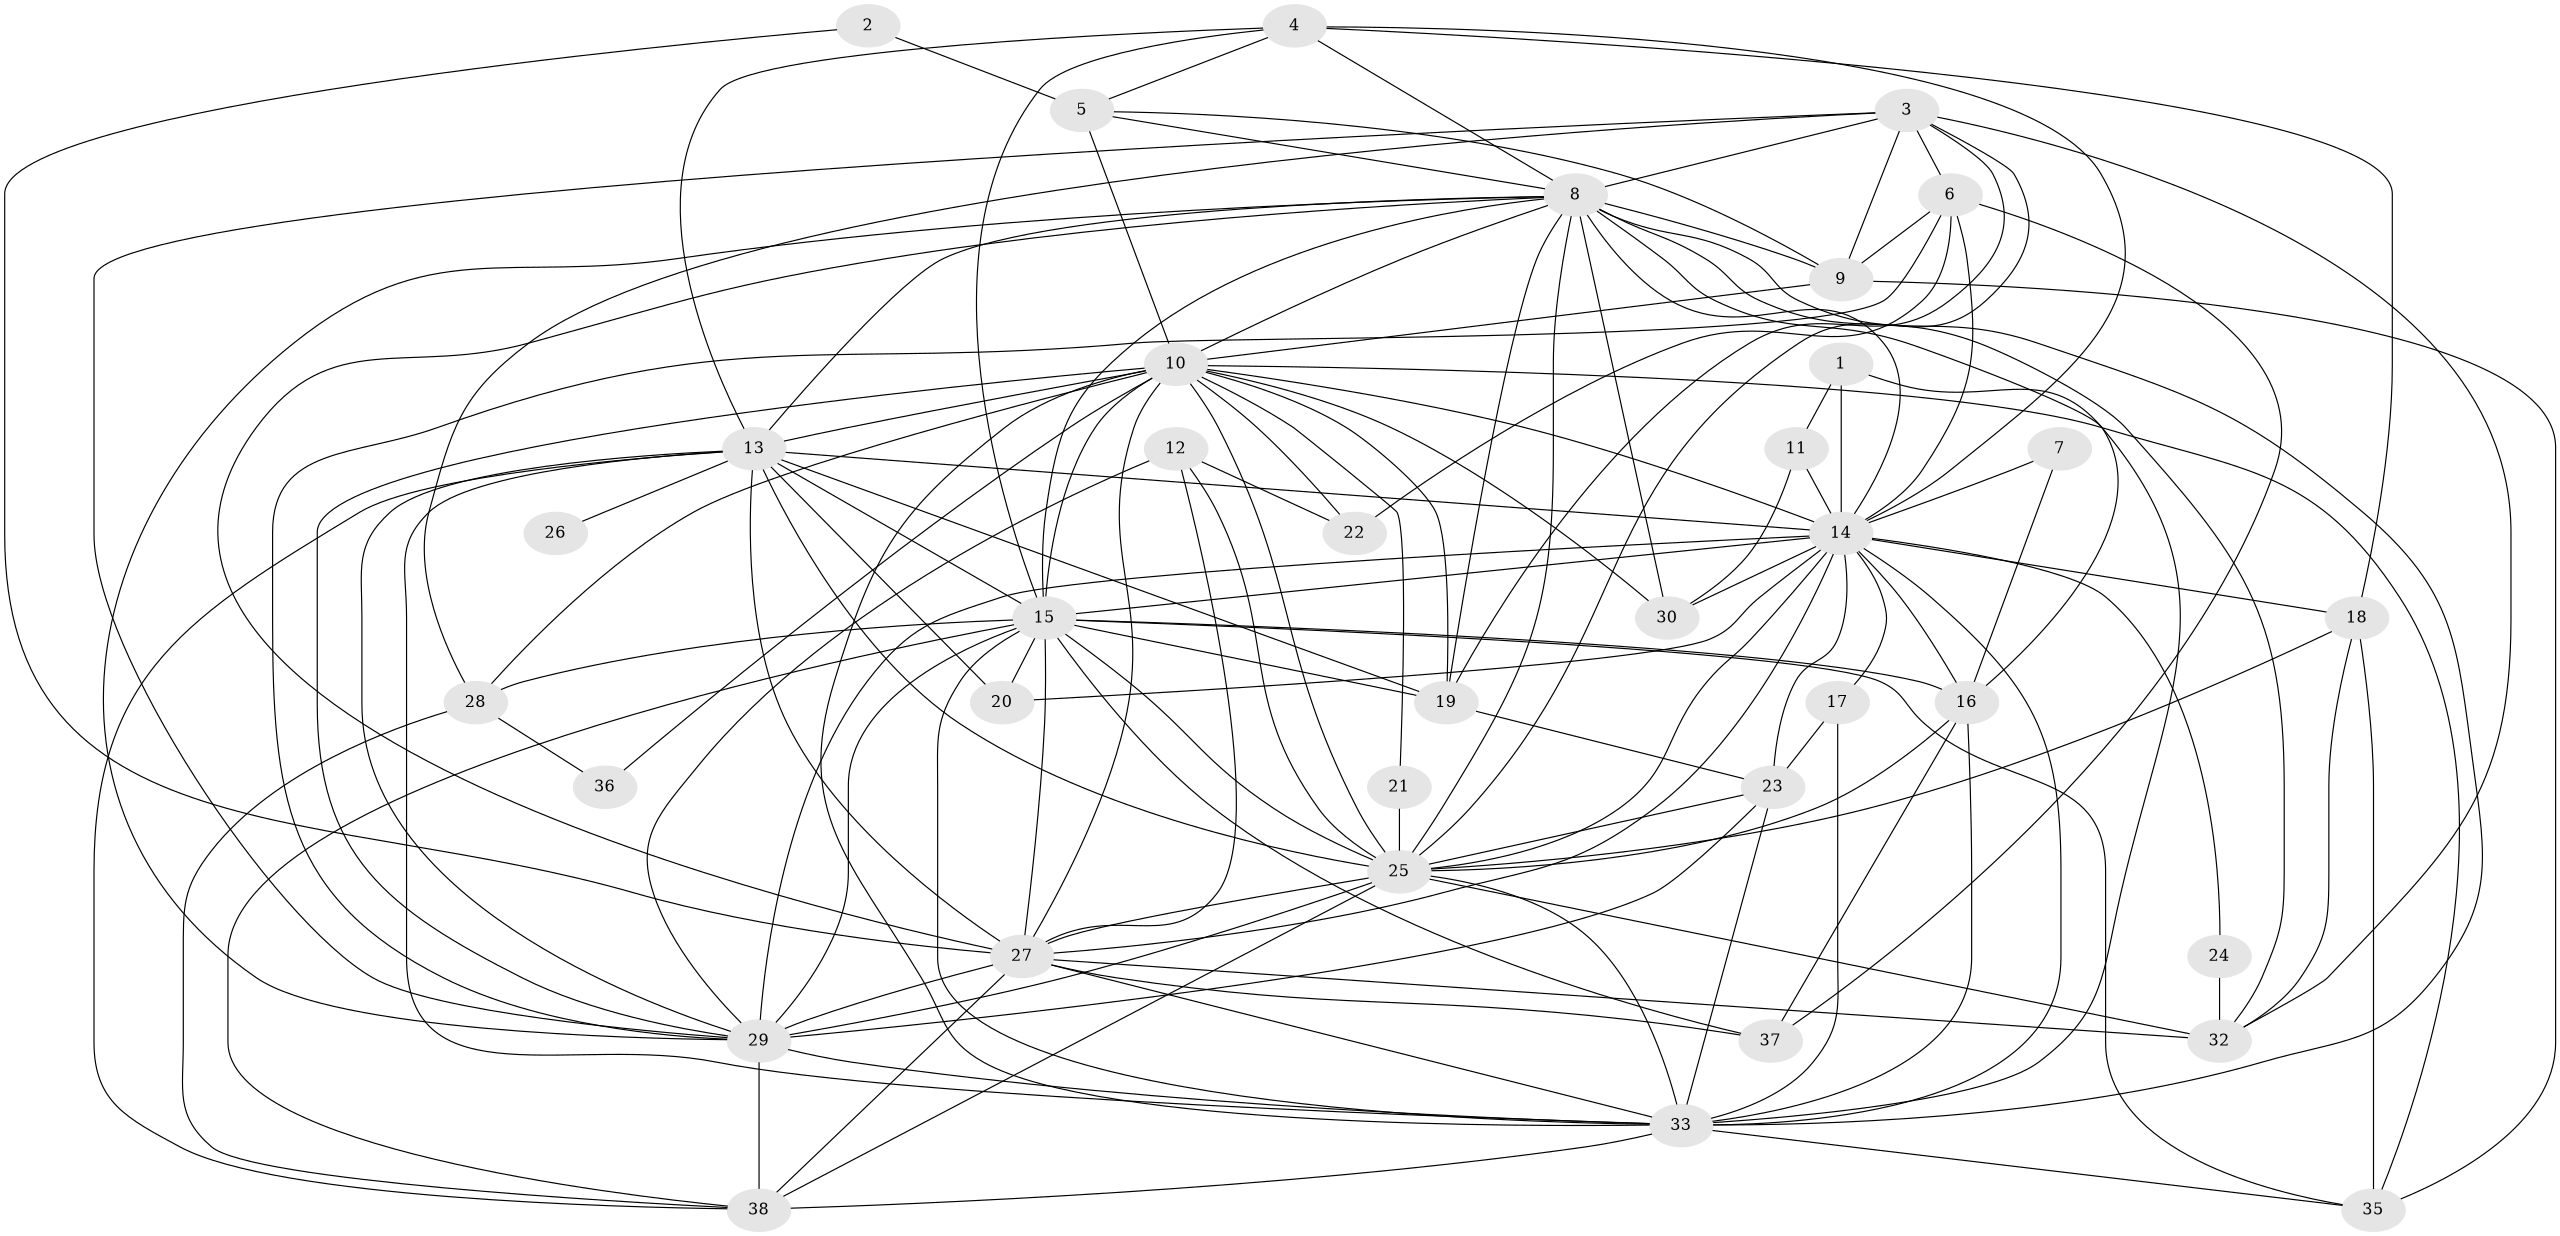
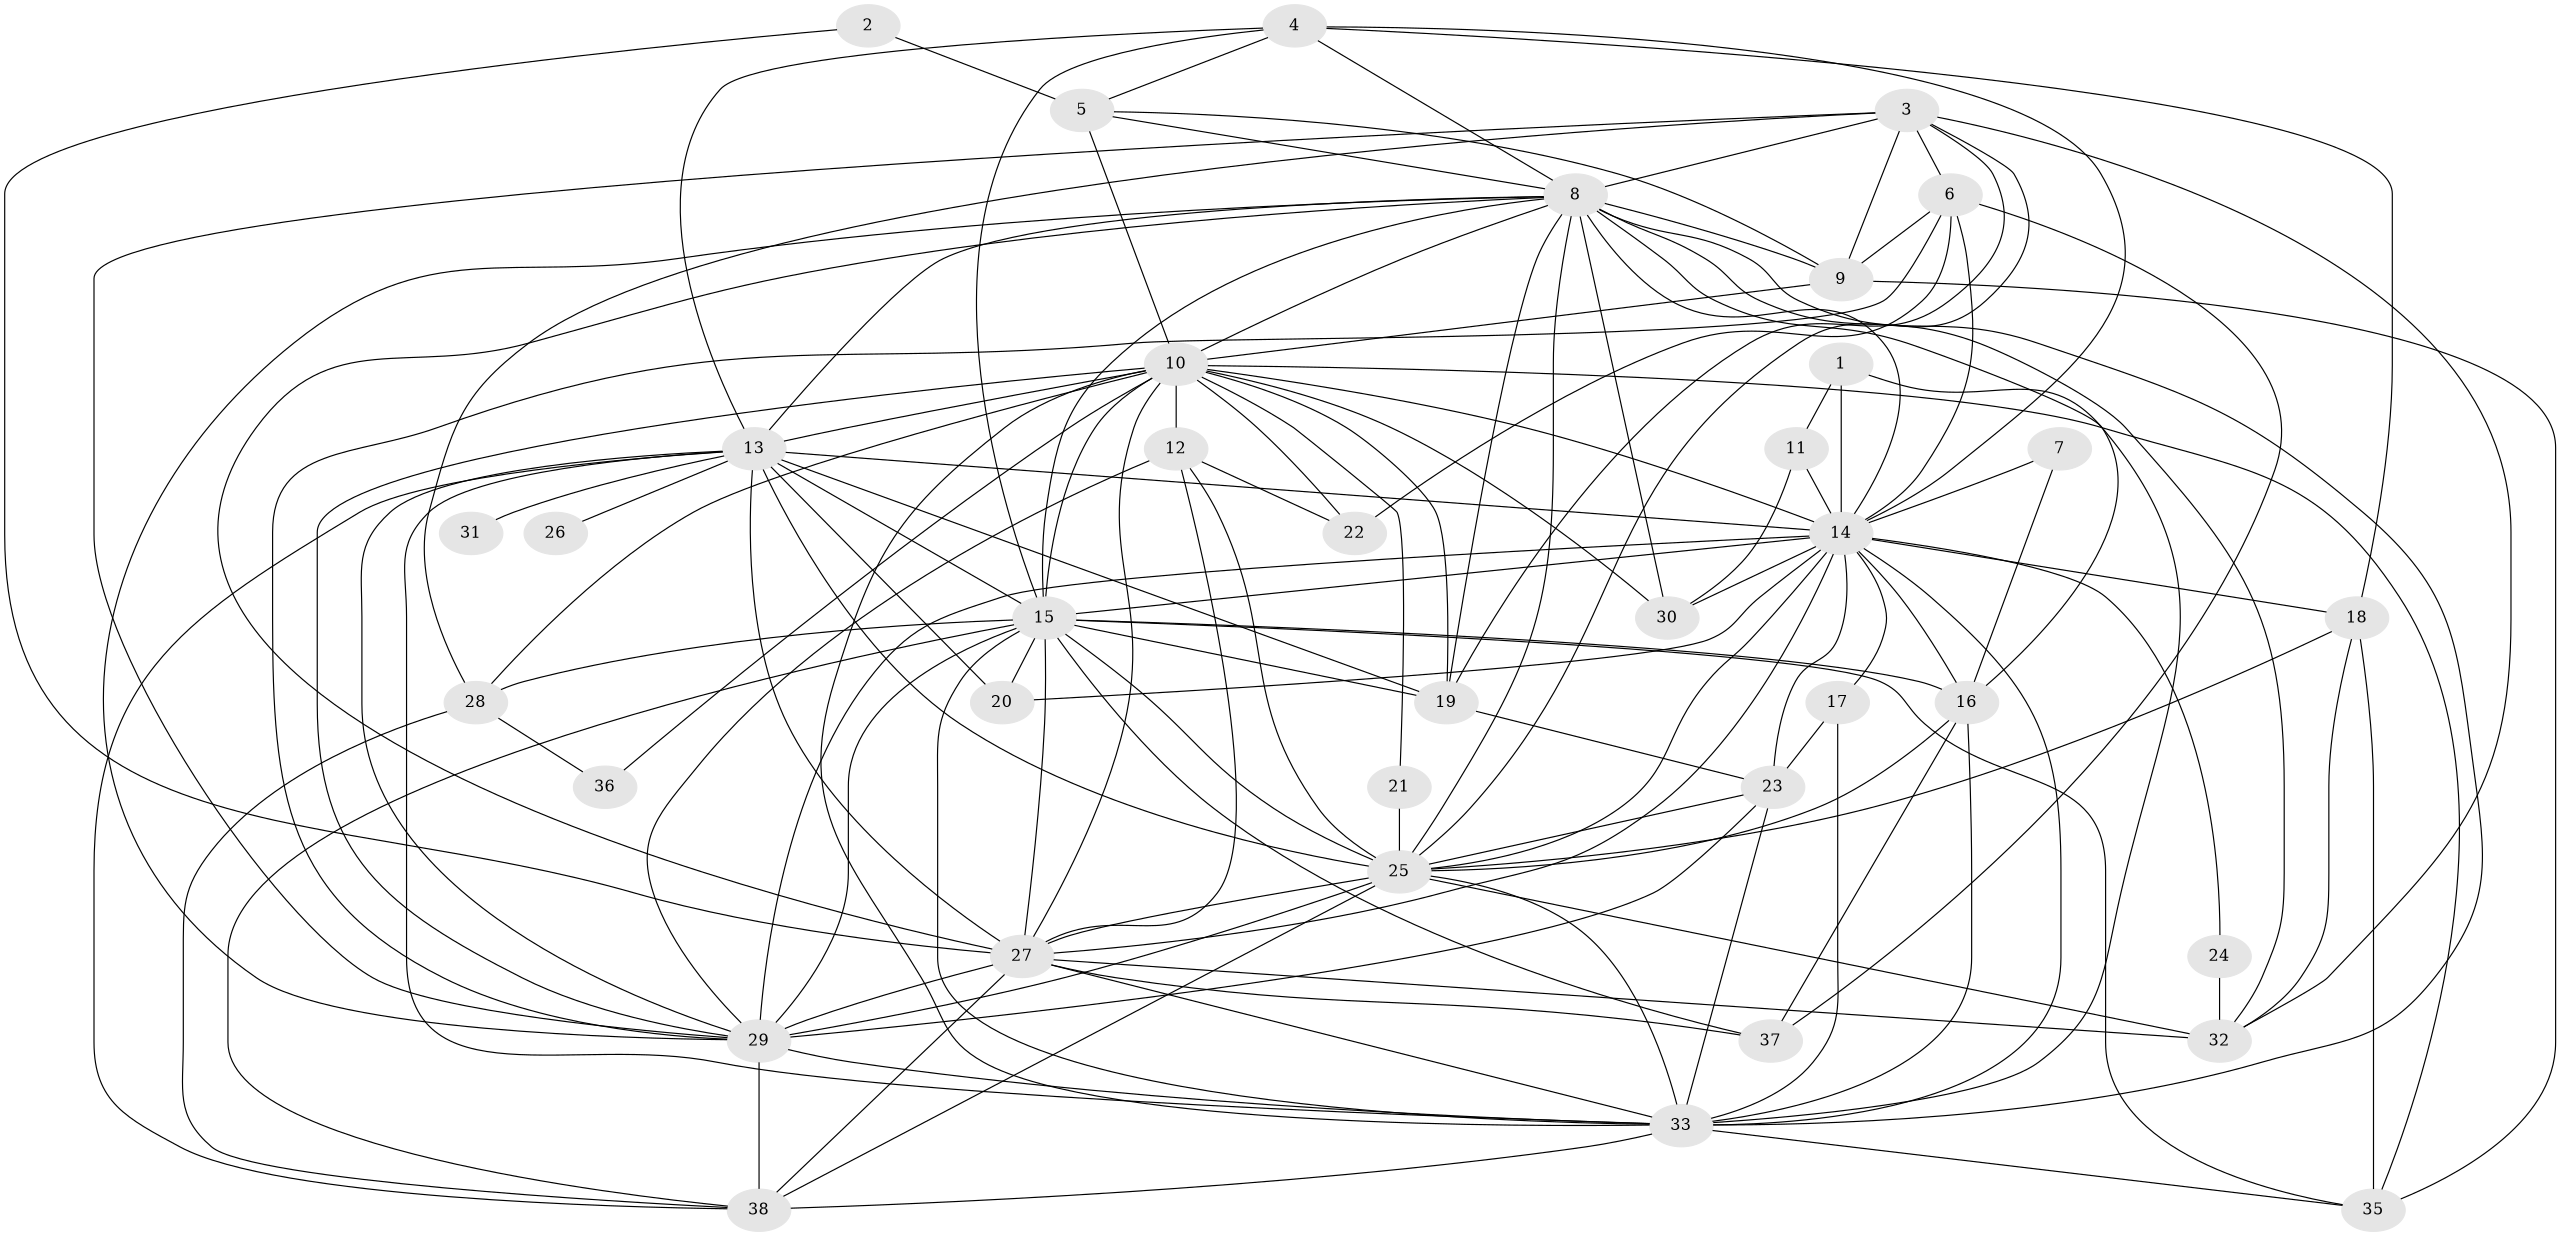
node "31": added
edge "10" -- "25": now "10" -- "12"
